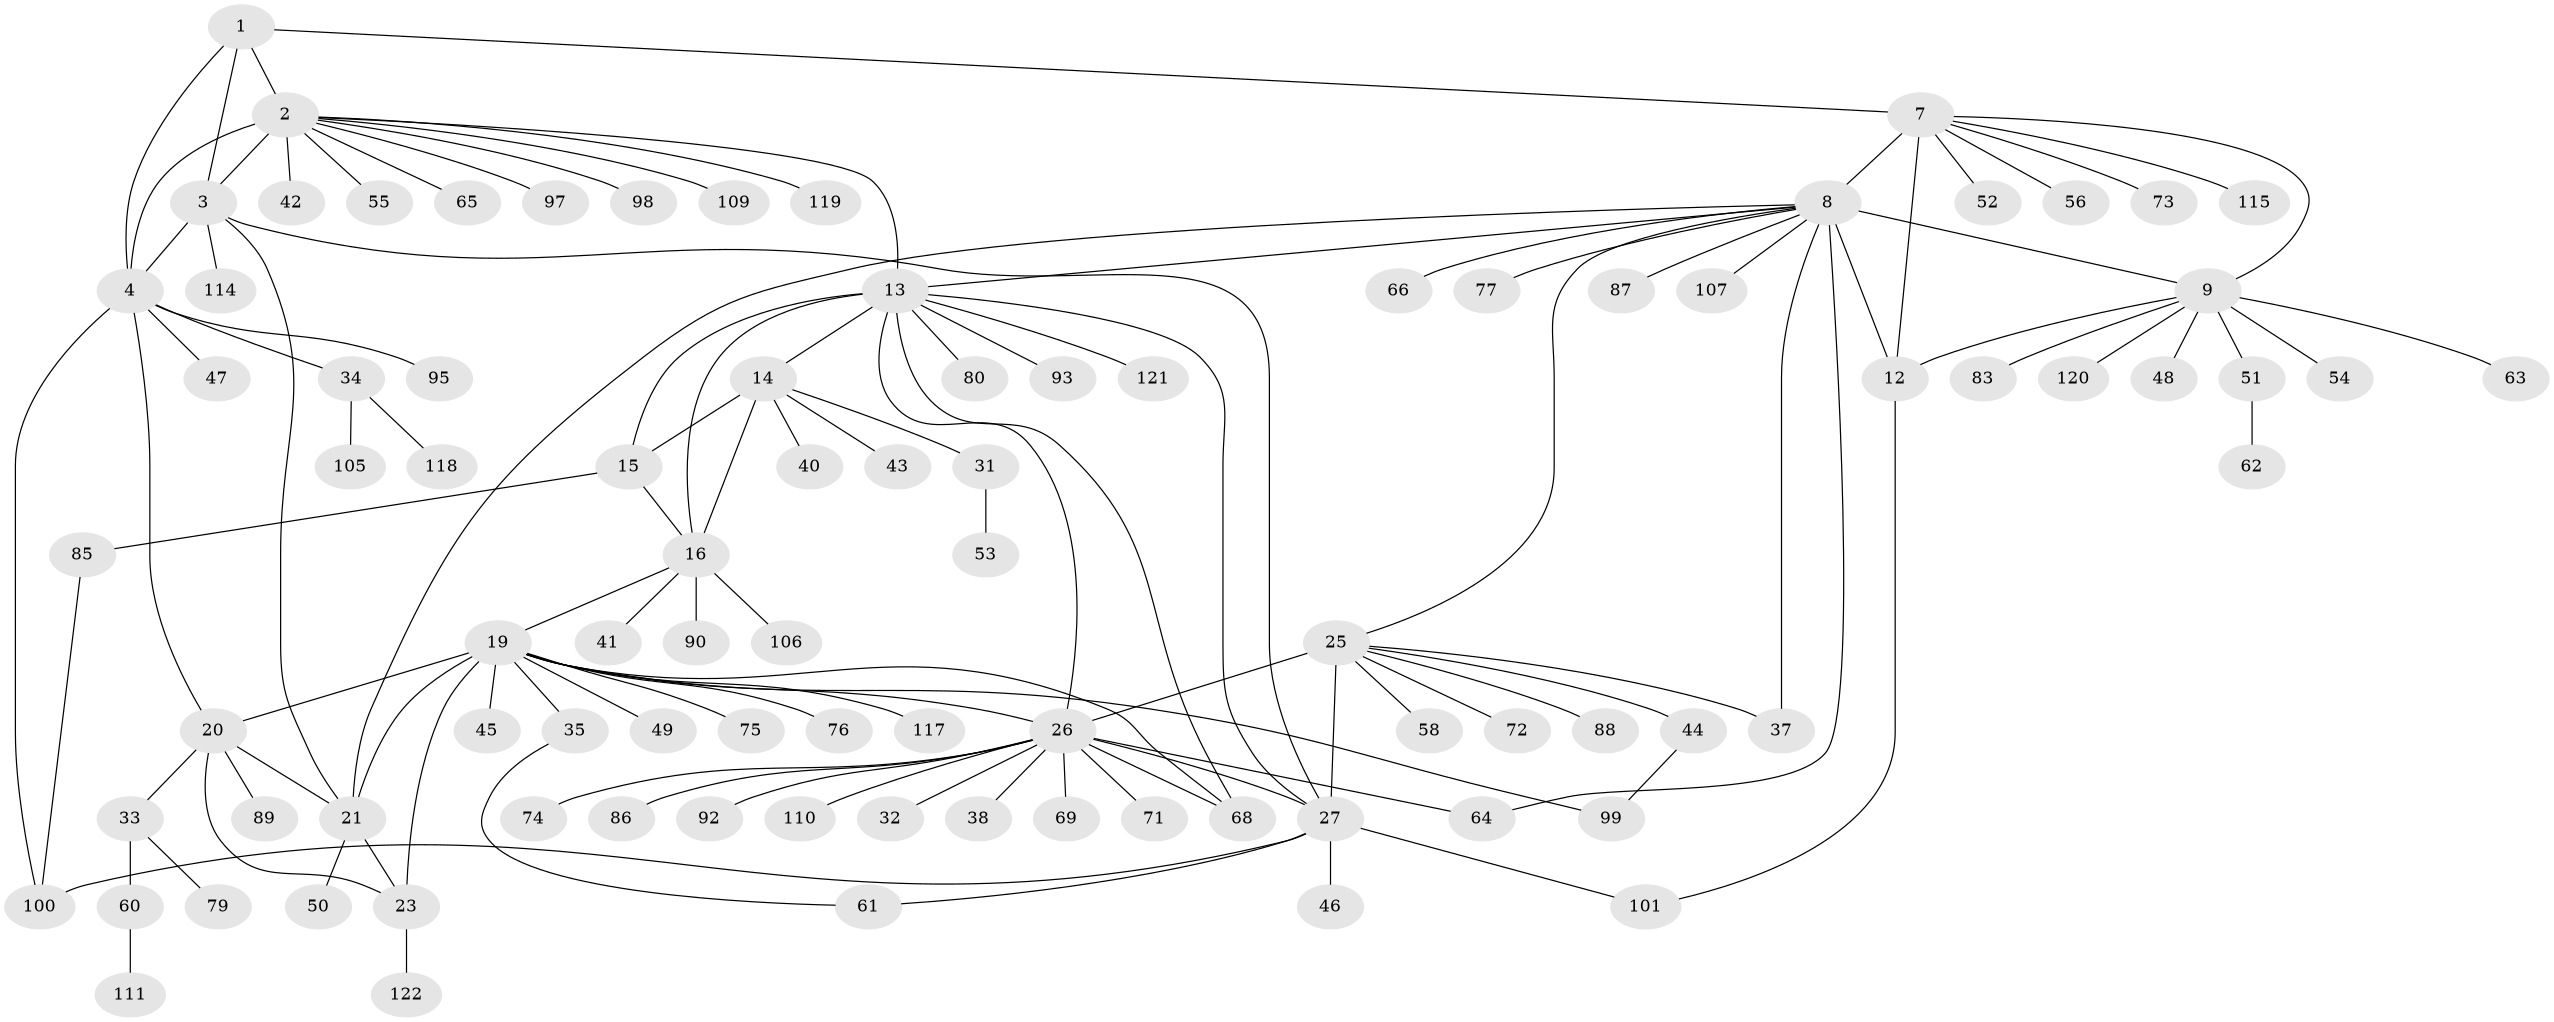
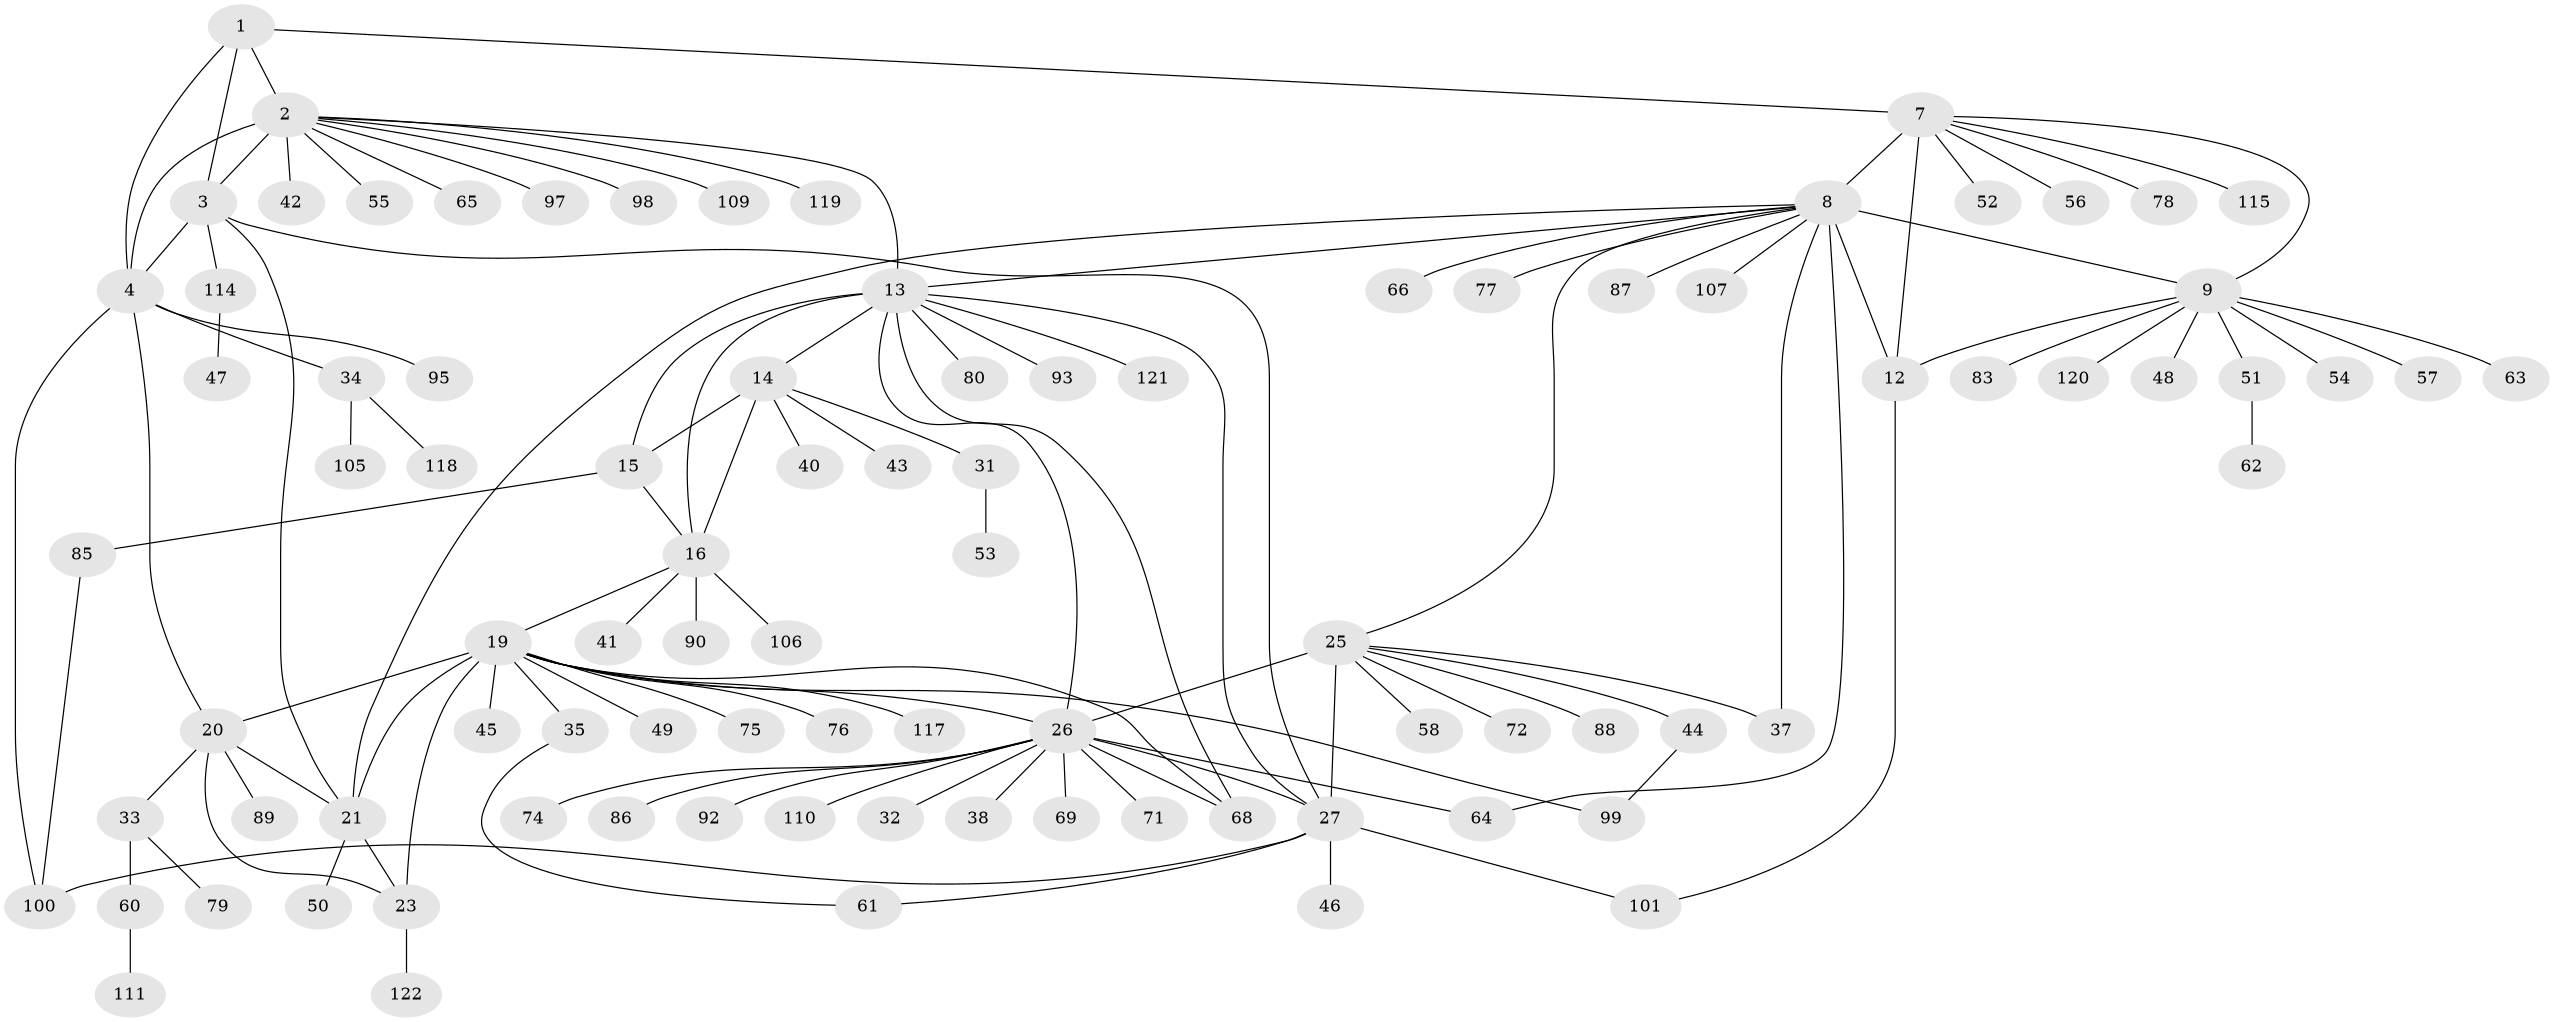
node "73": label "73" -> "78"
edge "4" -- "47": now "114" -- "47"
node "57": added
